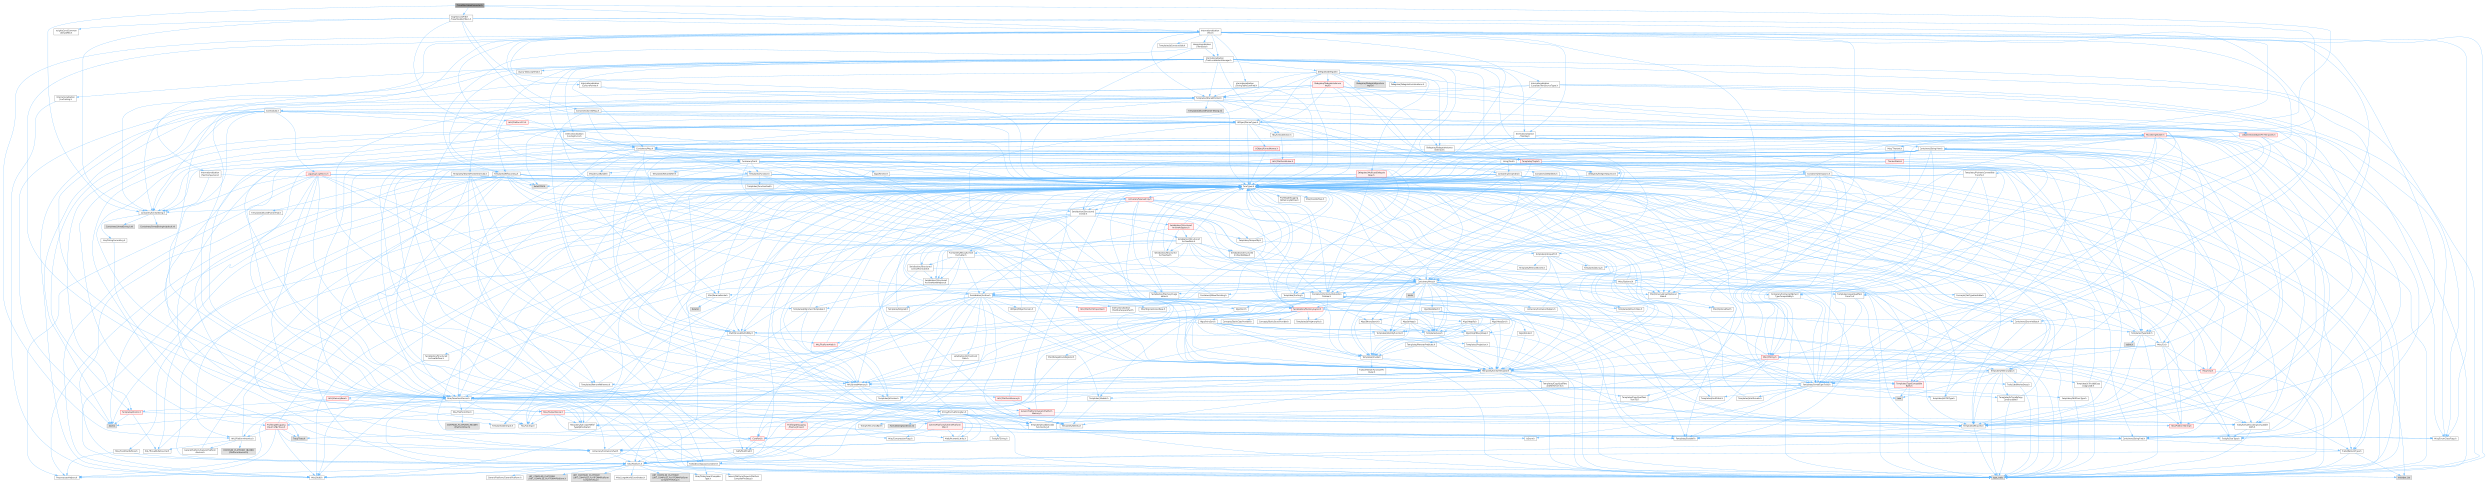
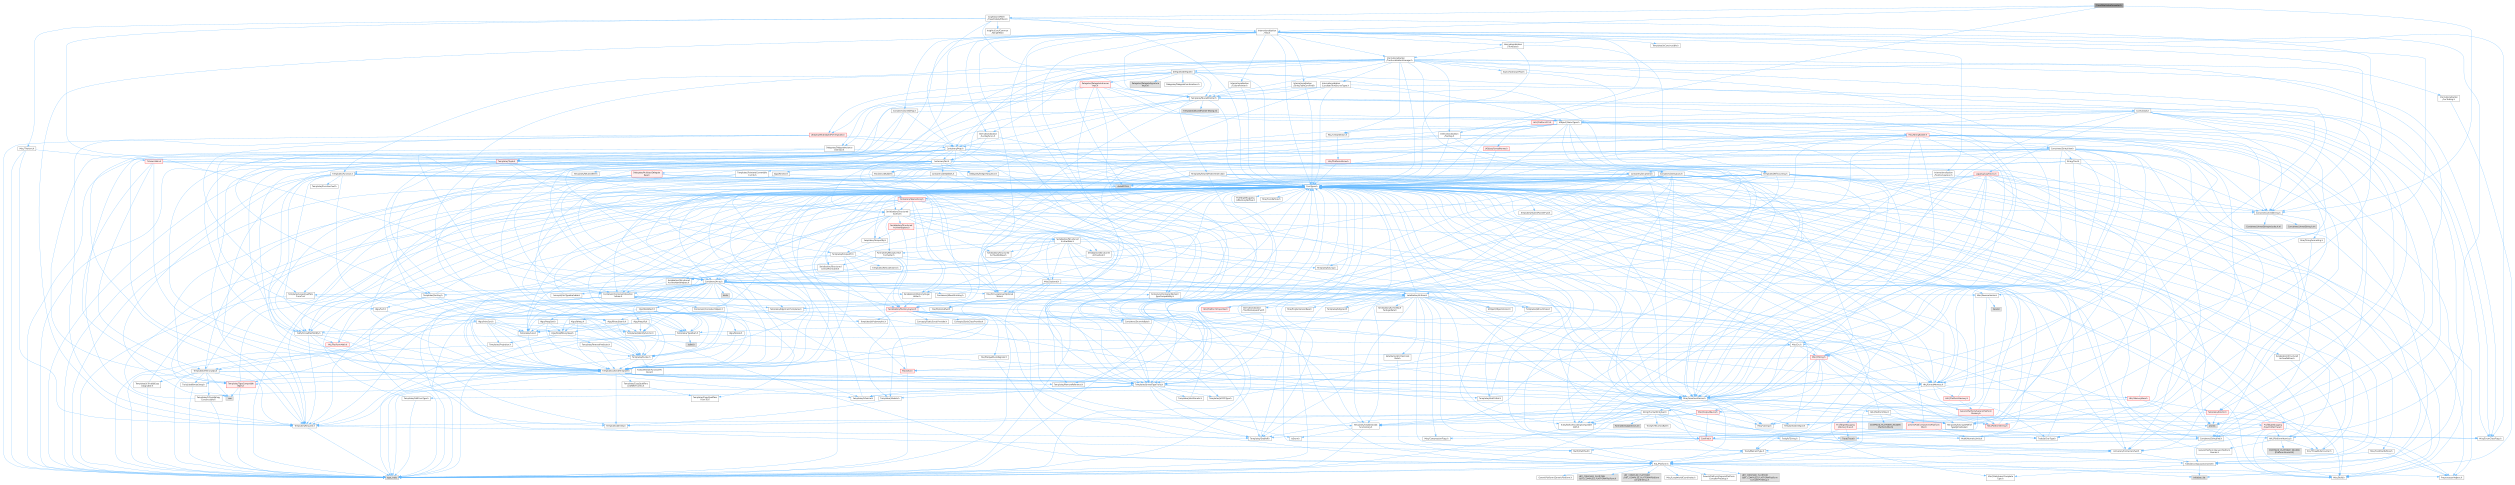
edge "Serialization/Structured ArchiveAdapters.h" -> "Serialization/Structured ArchiveFwd.h": now "Serialization/Structured Archive.h" -> "Serialization/Structured ArchiveFwd.h"
node "Serialization/ArchiveSave PackageData.h": added
